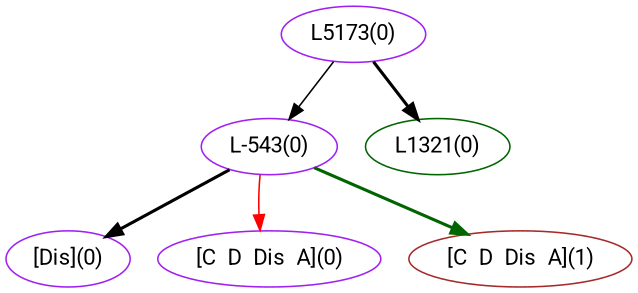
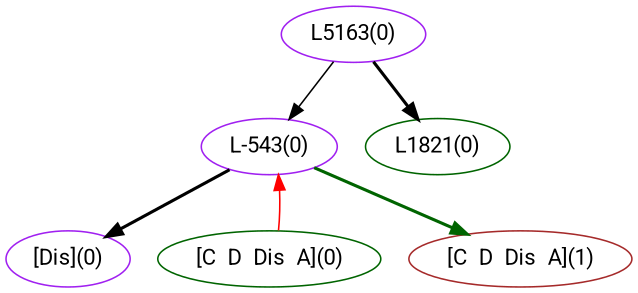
node "L5173(0)": label "L5173(0)" -> "L5163(0)"
node "L1321(0)": label "L1321(0)" -> "L1821(0)"
edge "L-543(0)" -> "[C  D  Dis  A](0)": reversed
node "[C  D  Dis  A](0)": color purple -> darkgreen
